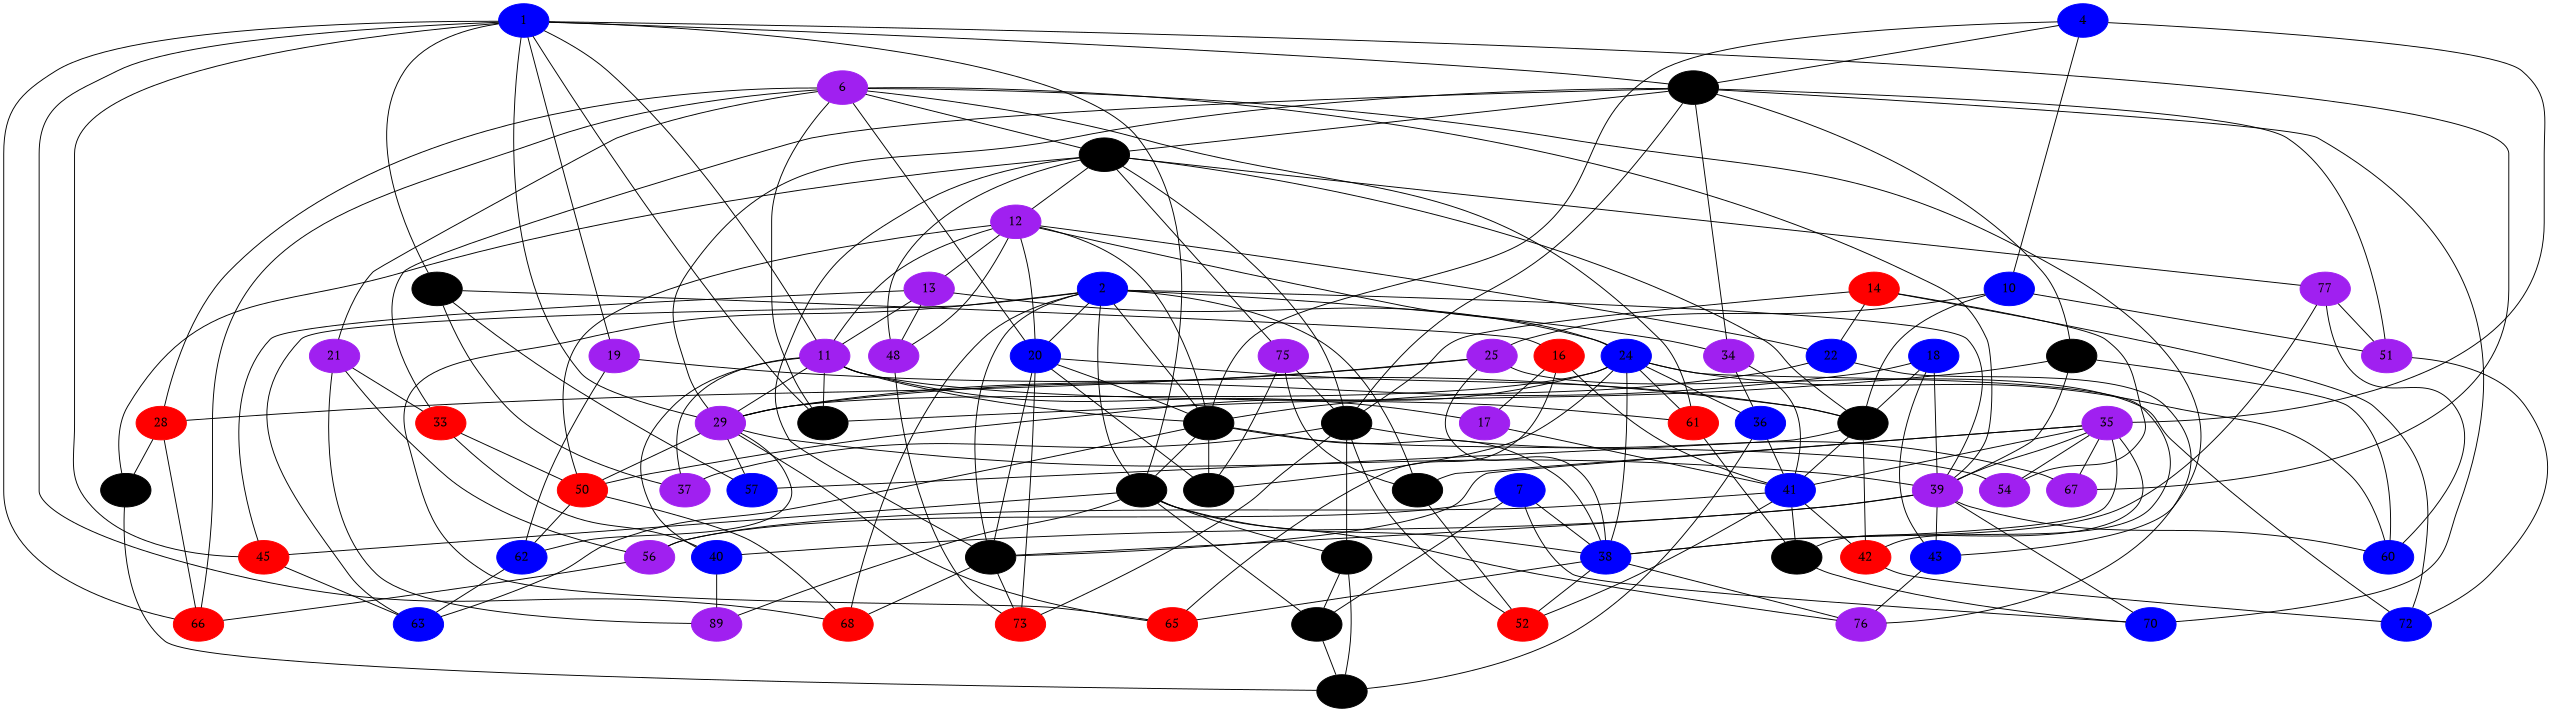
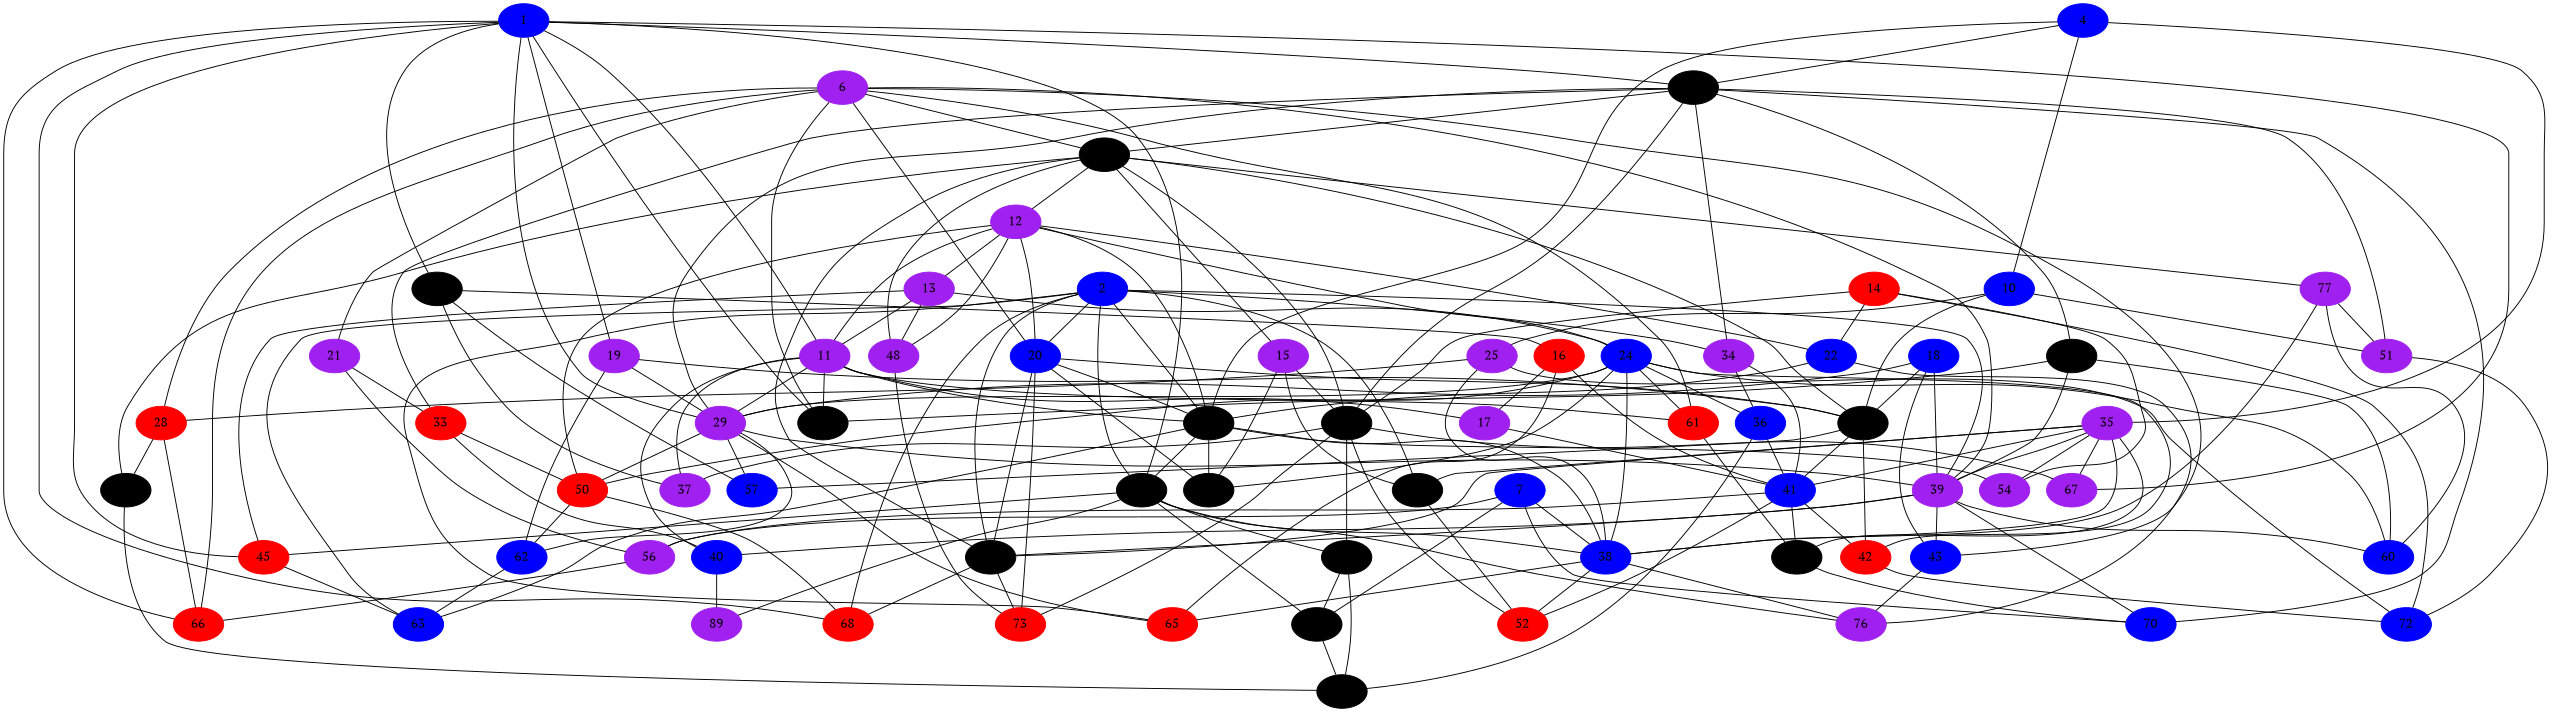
node "75": label "75" -> "15"
edge "25" -- "29": now "19" -- "29"
edge "21" -- "89": removed
